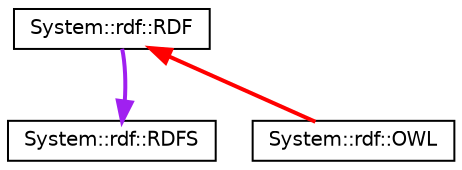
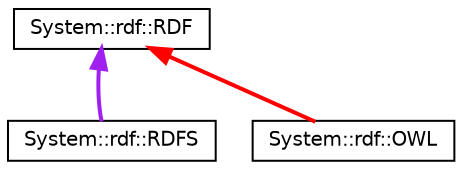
edge "System::rdf::RDF" -> "System::rdf::RDFS": reversed
